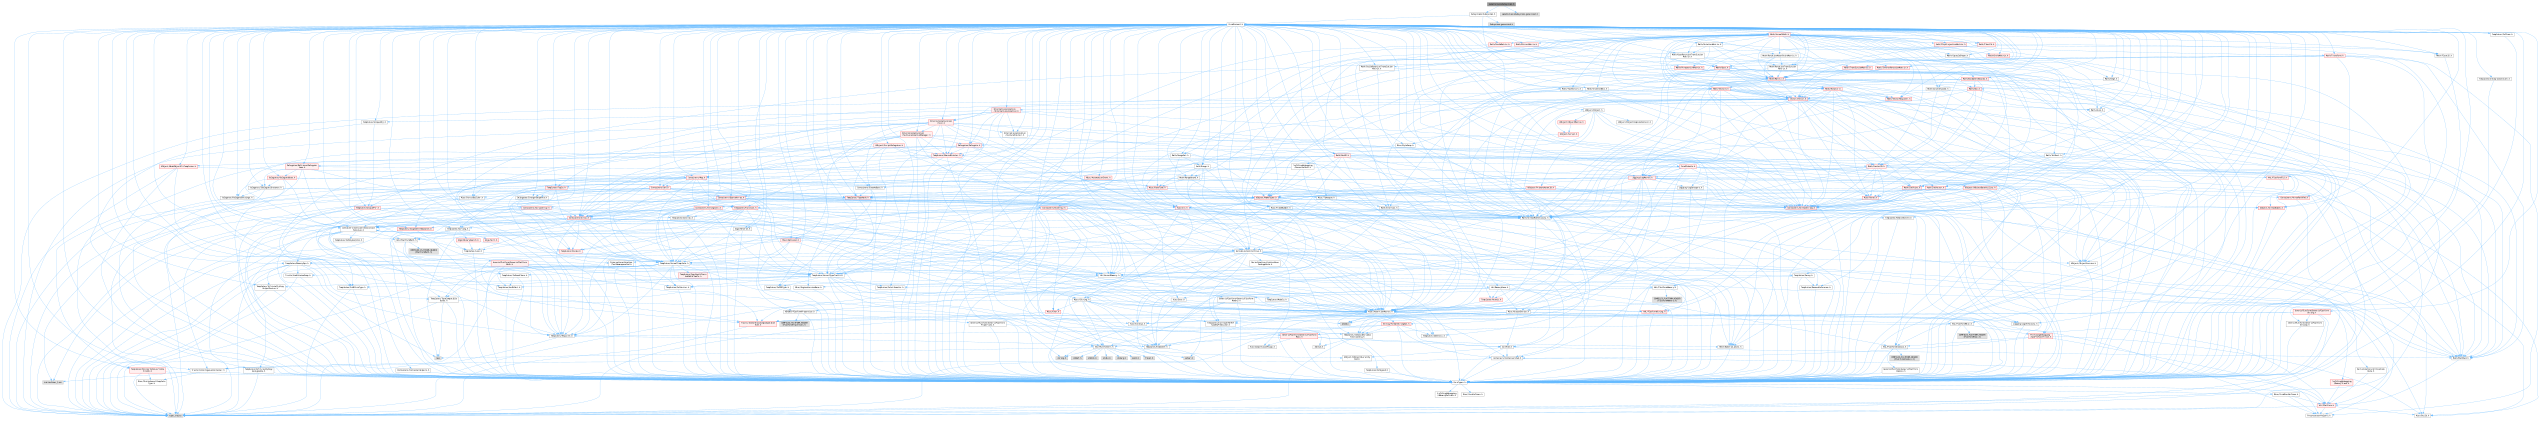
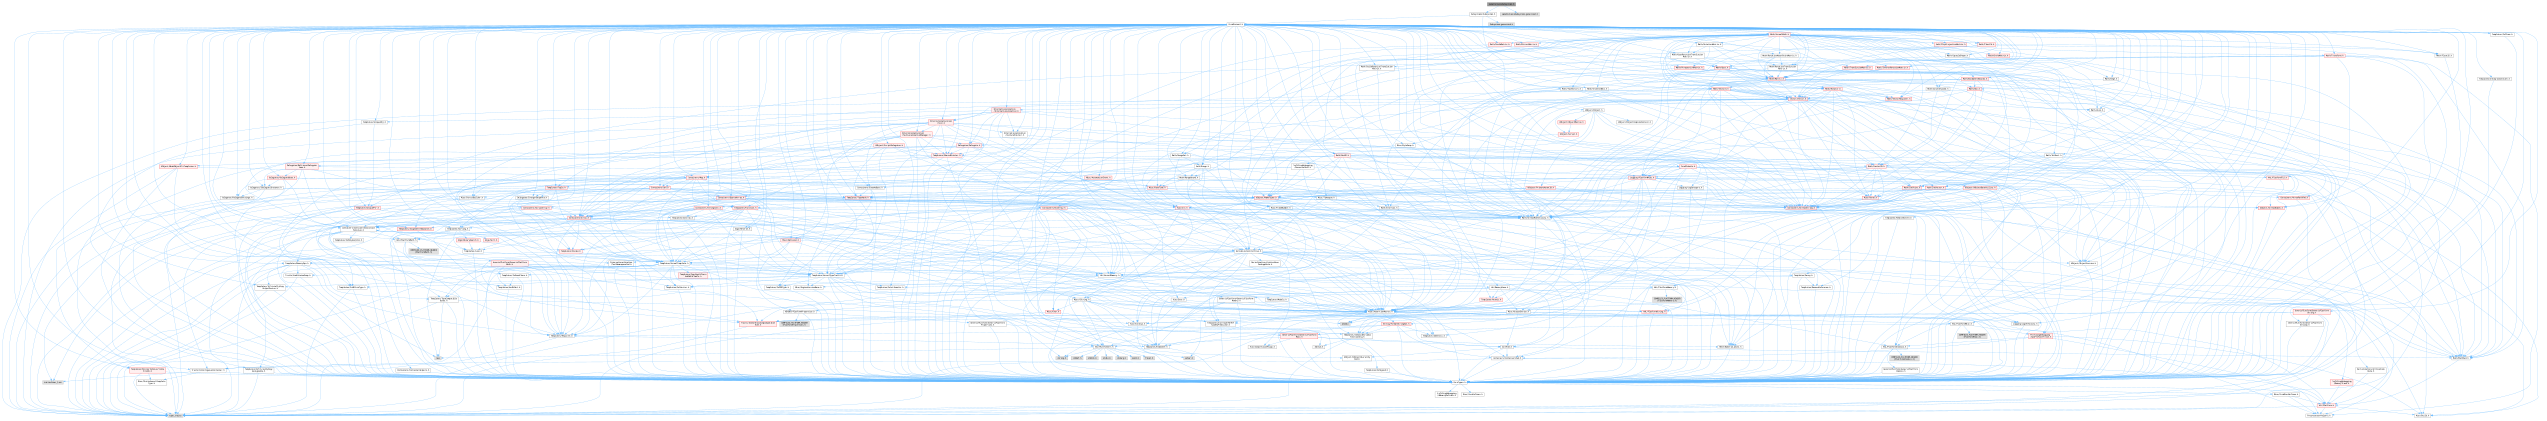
node "Logging/LogMacros.h": label "Logging/LogMacros.h" -> "Logging/PlatformMisc.h"
edge "Templates/UniquePtr.h" -> "Templates/RemoveExtent.h": removed
edge "Templates/UnrealTypeTraits.h" -> "Templates/AndOrNot.h": now "Templates/UnrealTypeTraits.h" -> "Misc/EngineVersionBase.h"
